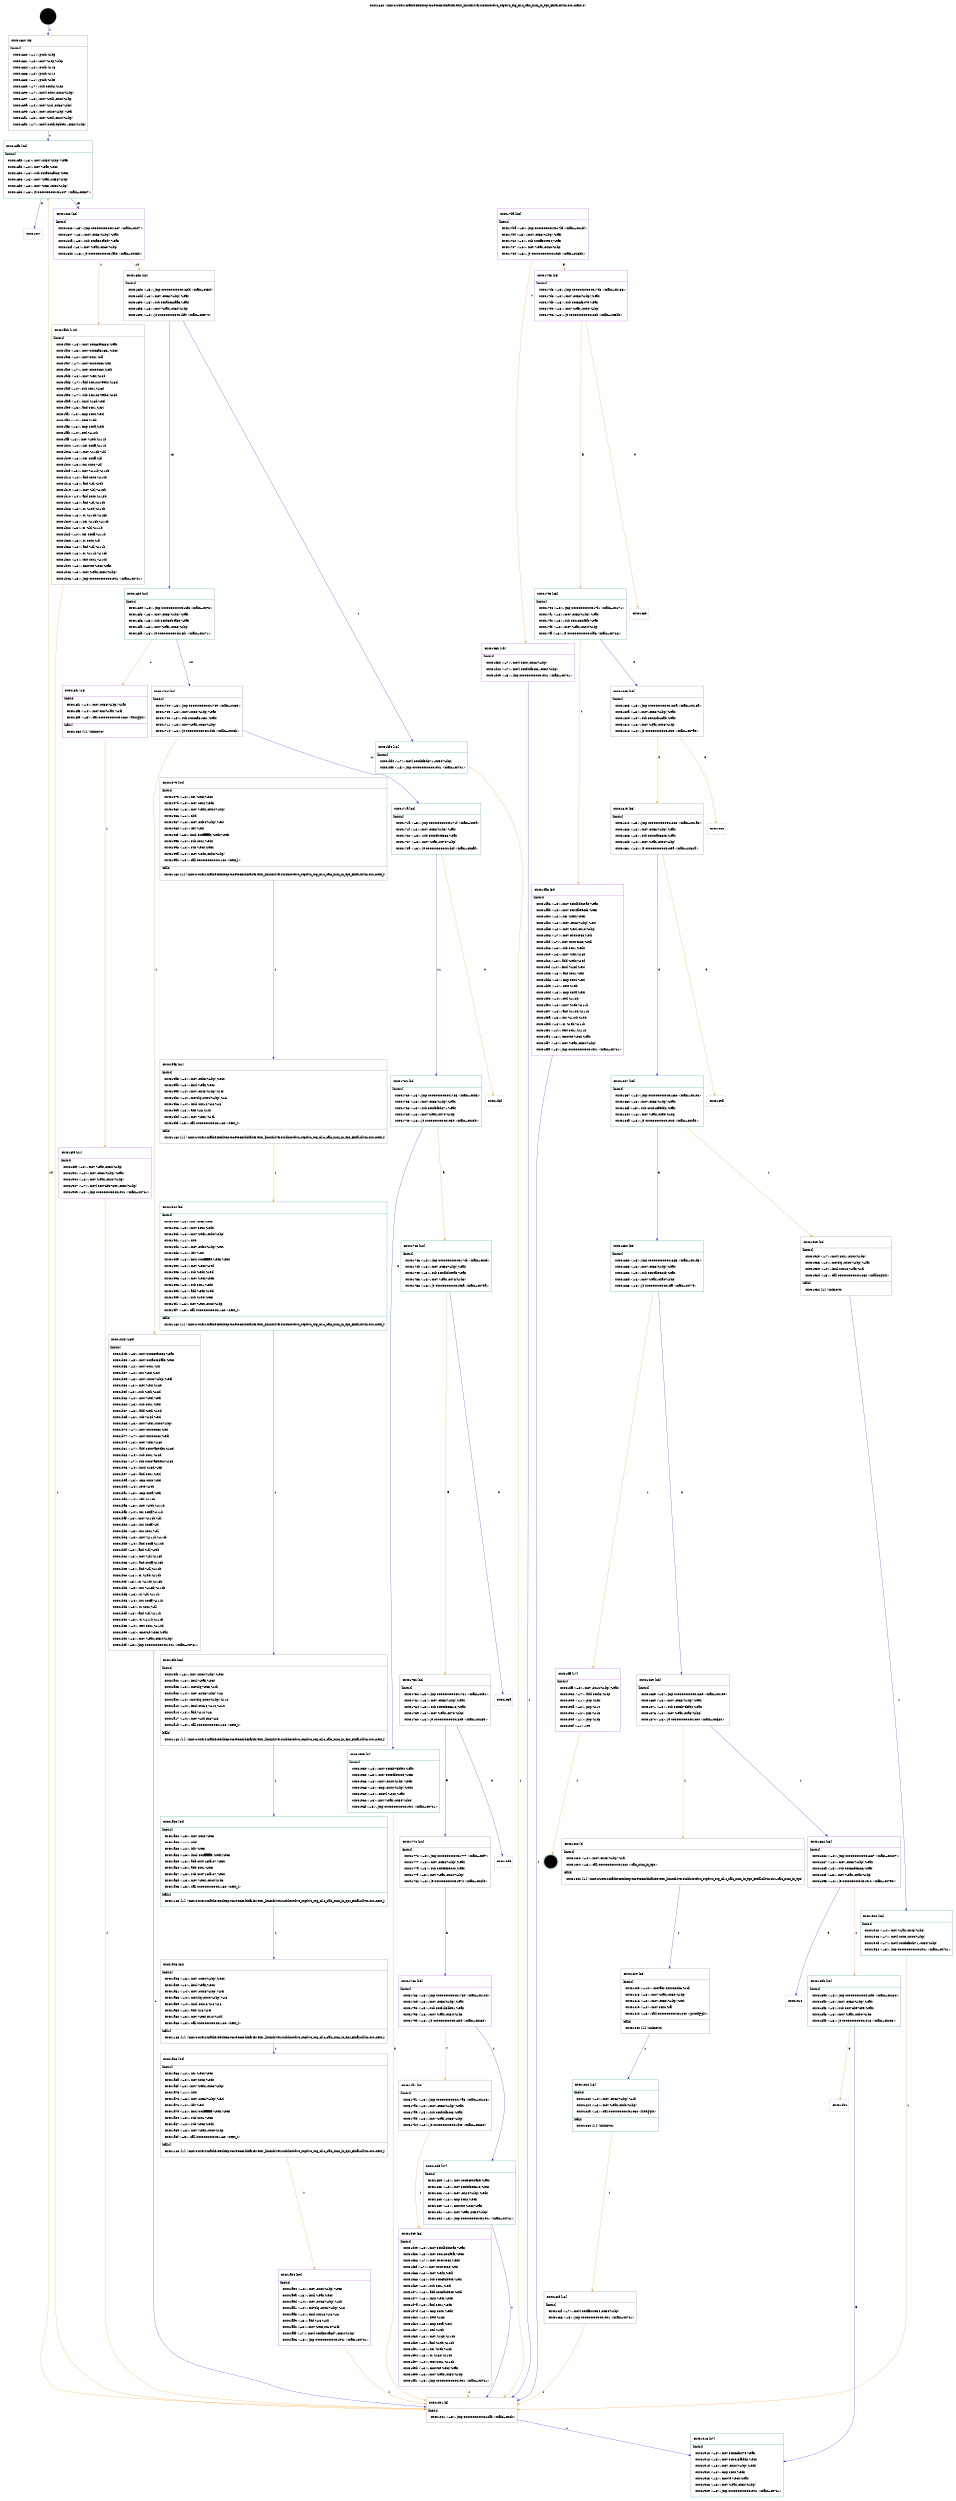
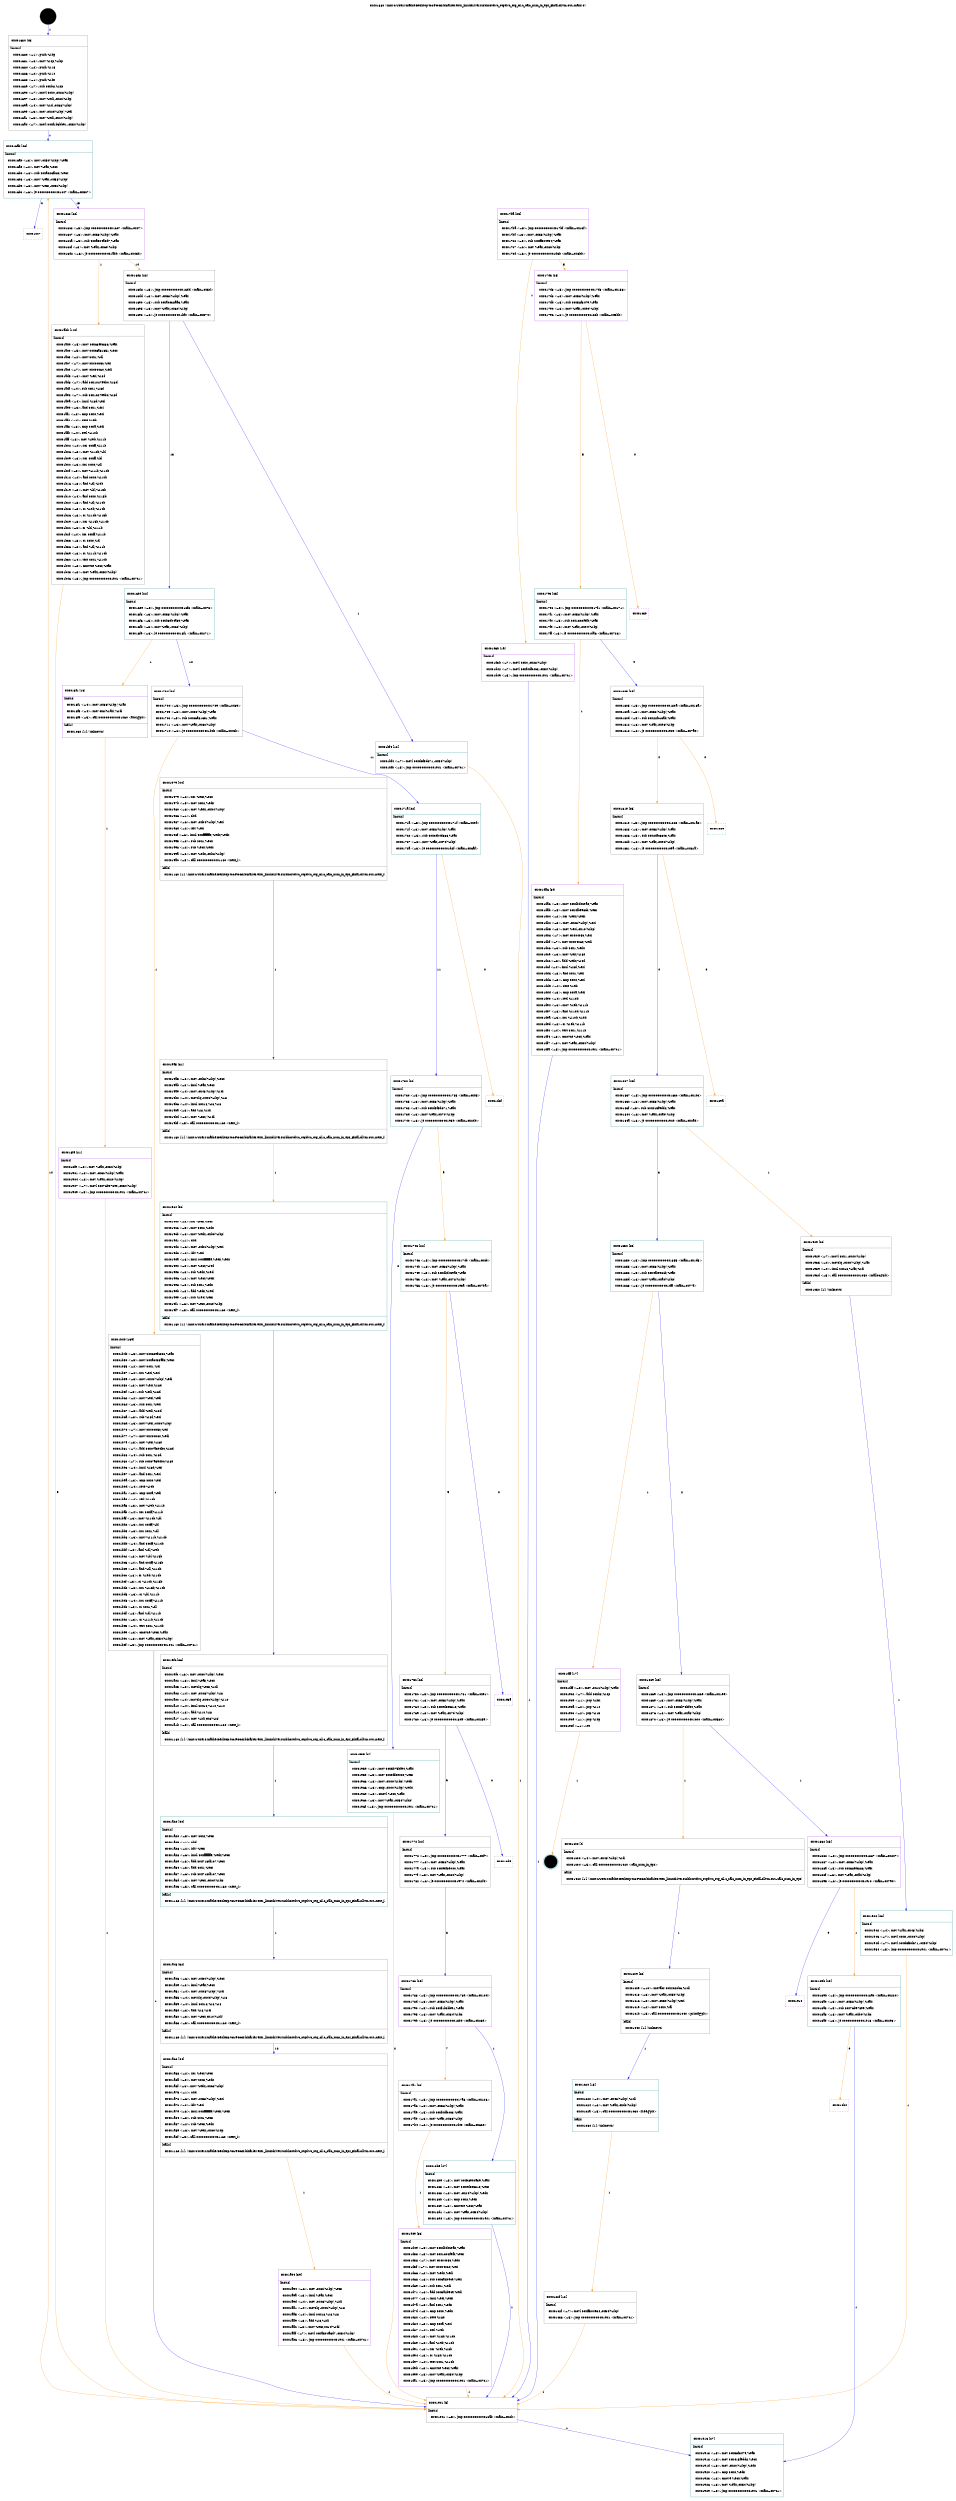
edge "0x401abb [144]" -> "0x401e41 [5]": label " 1" -> " 9"
edge "0x401a48 [32]" -> "0x401a68 [44]": label " 1" -> " 12"
edge "0x40189b [25]" -> "0x401913 [27]": label " 9" -> " 1"
